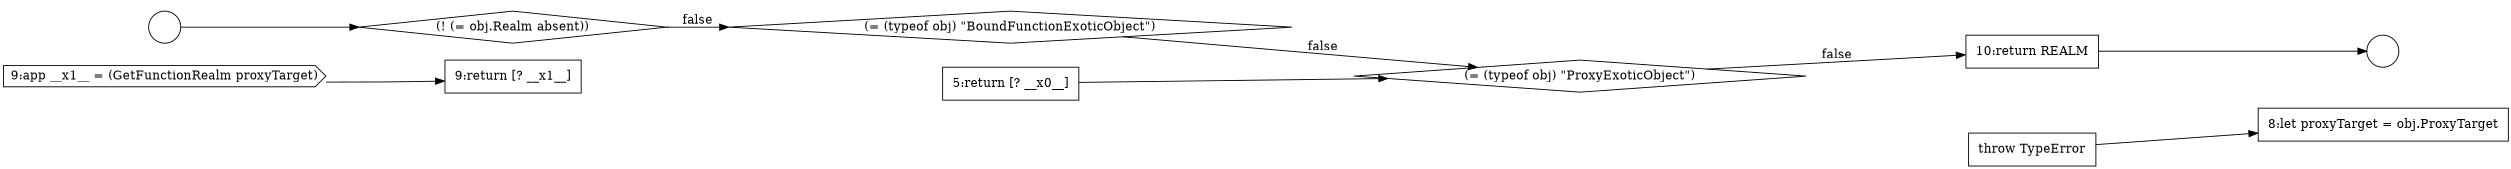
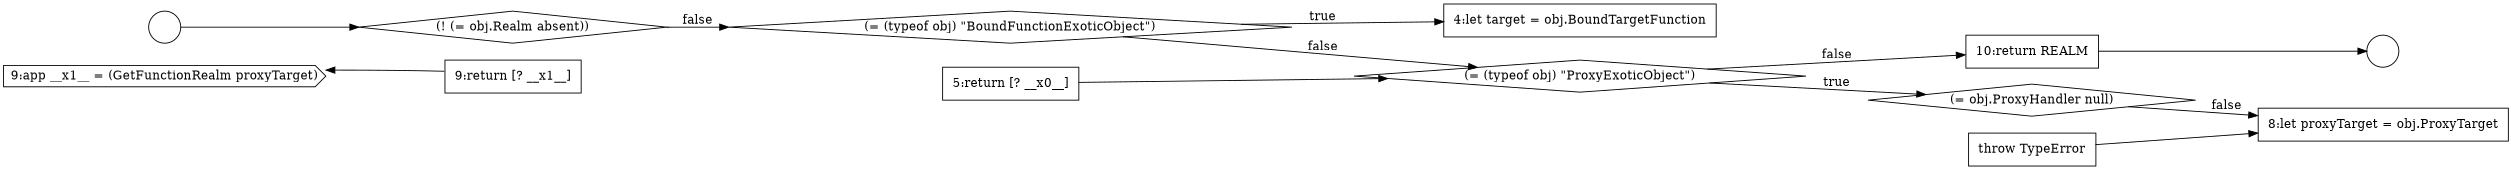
node "4:let target = obj.BoundTargetFunction": added
edge "9:app __x1__ = (GetFunctionRealm proxyTarget)" -> "9:return [? __x1__]": reversed
node "(= obj.ProxyHandler null)": added
